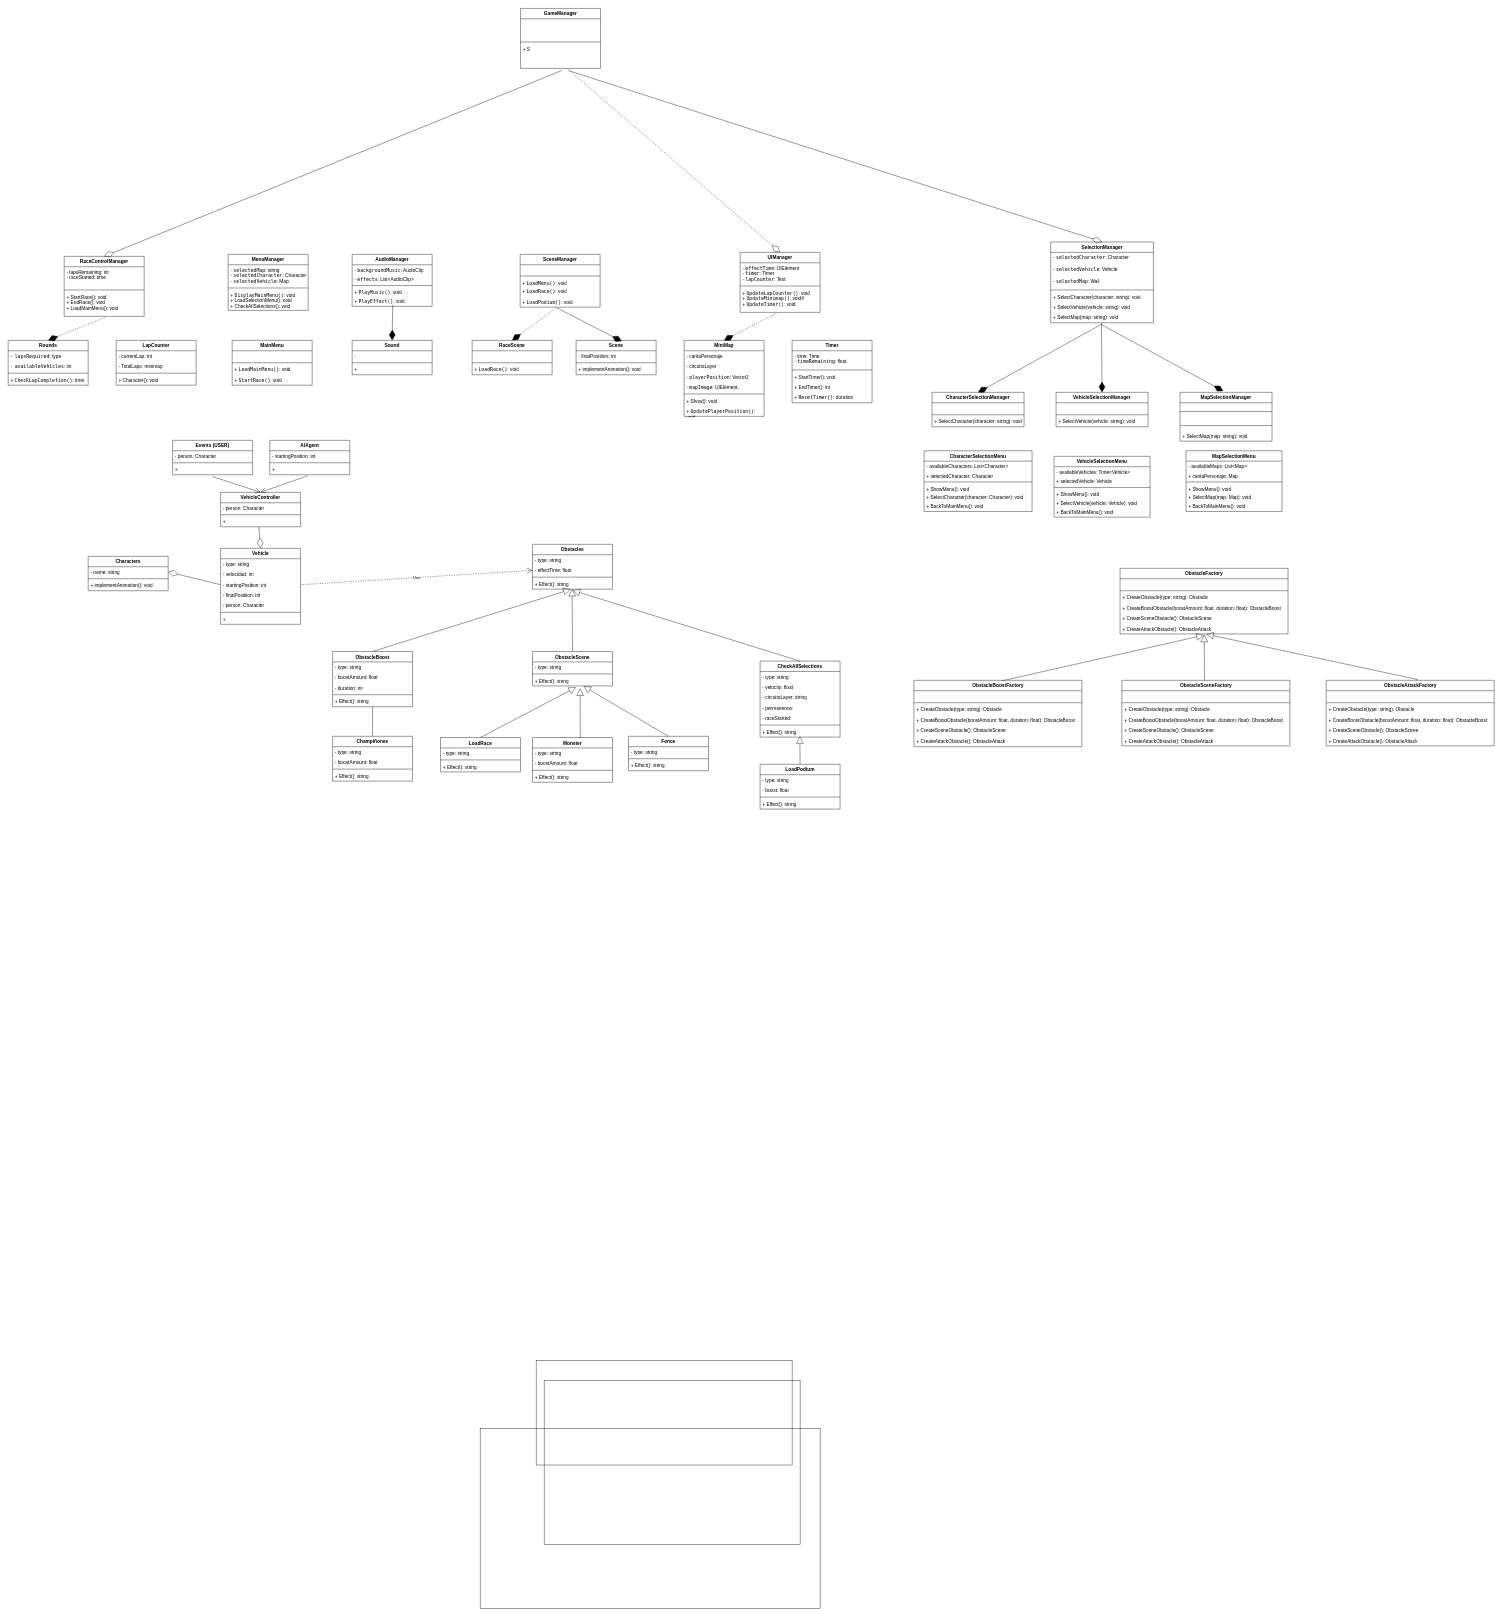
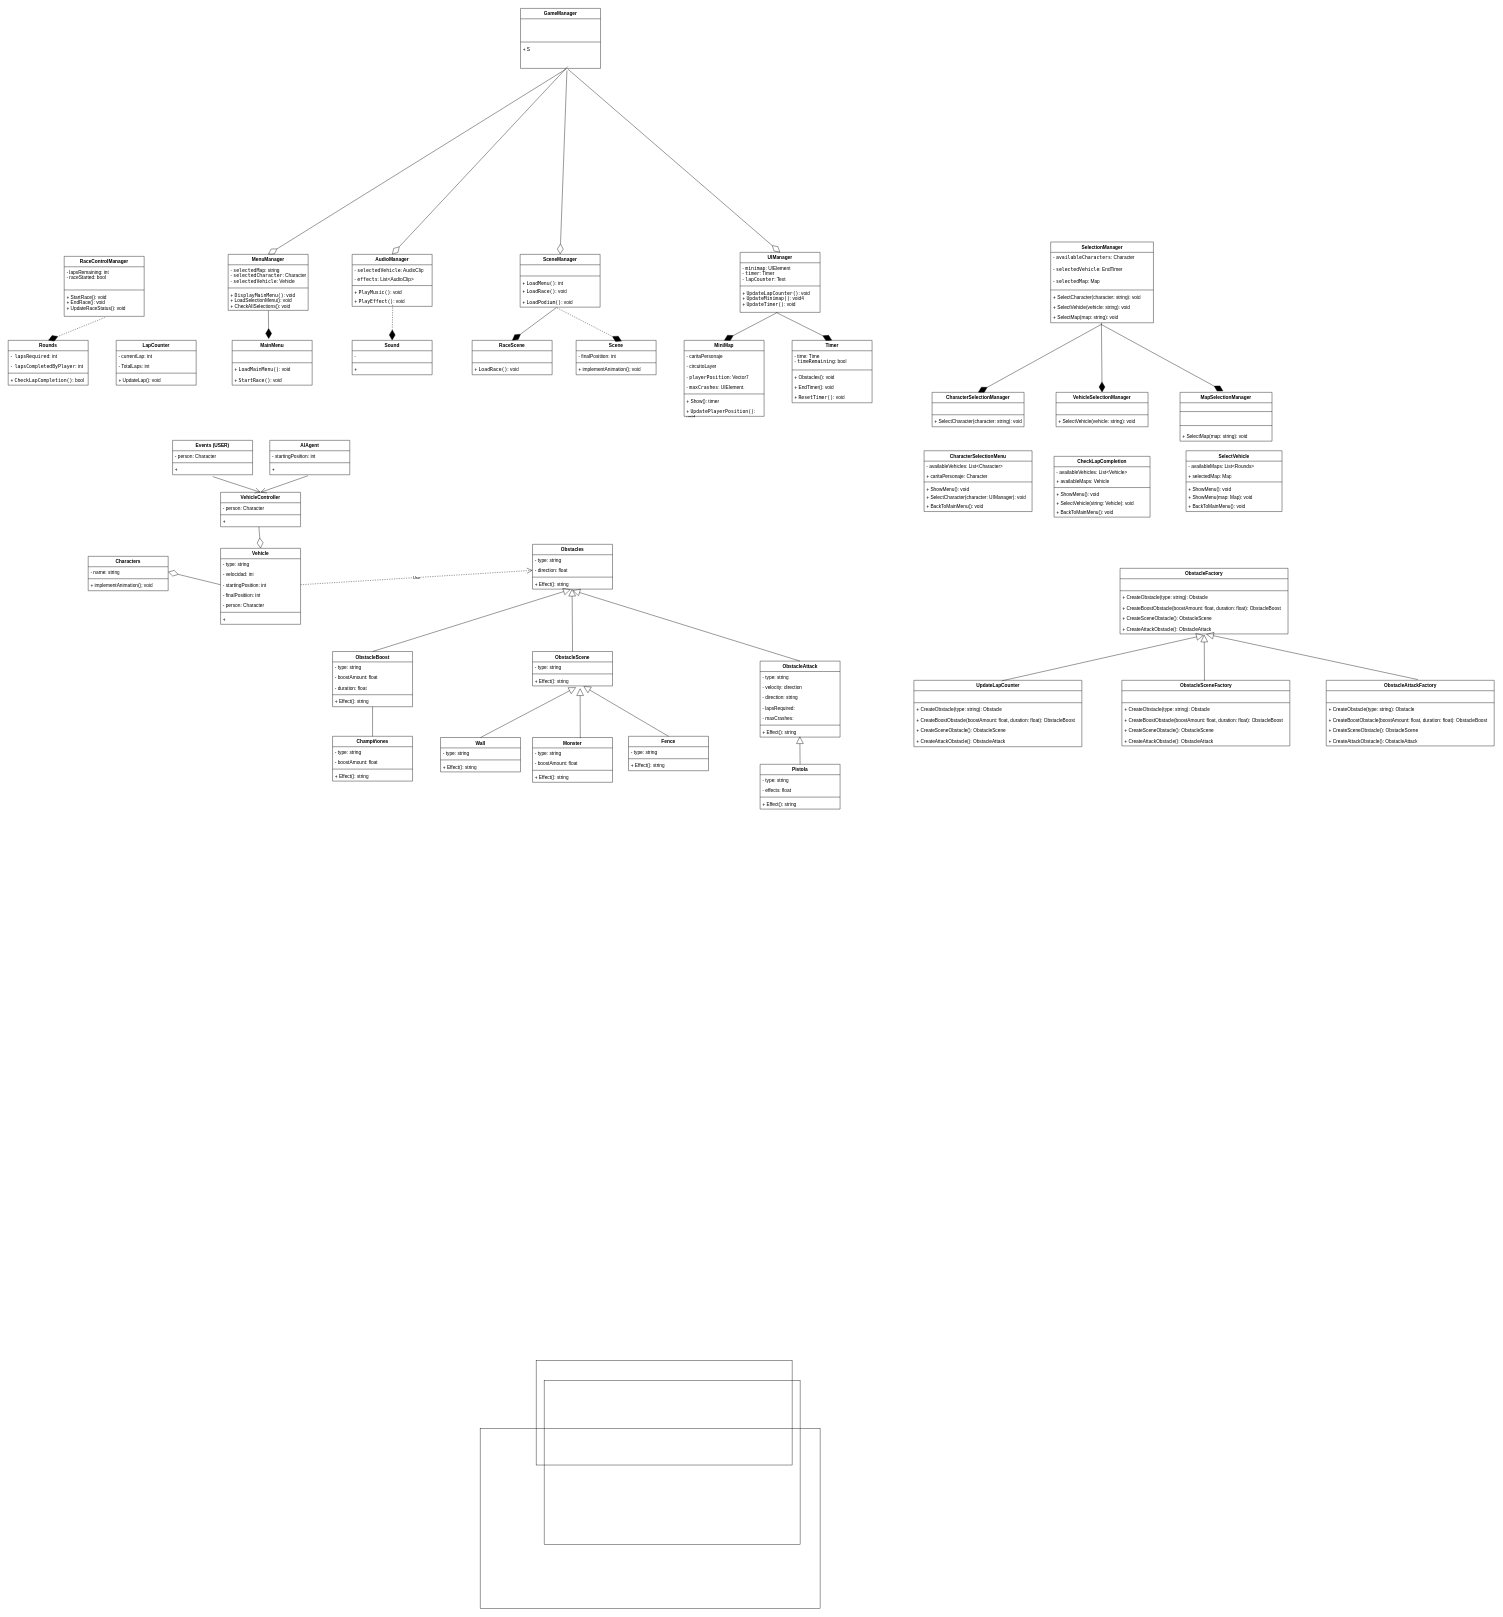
edge "+ S" -> "AudioManager": added
edge "+ S" -> "SelectionManager": removed
edge "+ S" -> "SceneManager": added
edge "+ S" -> "UIManager": style dashed -> solid
edge "+ S" -> "MenuManager": added
edge "+ S" -> "RaceControlManager": removed
node "- selectedCharacter: Character": label "- selectedCharacter: Character" -> "- availableCharacters: Character"
node "- backgroundMusic: AudioClip": label "- backgroundMusic: AudioClip" -> "- selectedVehicle: AudioClip"
node "- selectedVehicle: Vehicle": label "- selectedVehicle: Vehicle" -> "- selectedVehicle: EndTimer"
node "- effectTime: UIElement - timer: Timer - lapCounter: Text": label "- effectTime: UIElement - timer: Timer - lapCounter: Text" -> "- minimap: UIElement - timer: Timer - lapCounter: Text"
node "- lapsRemaining: int - raceStarted: time": label "- lapsRemaining: int - raceStarted: time" -> "- lapsRemaining: int - raceStarted: bool"
node "- selectedMap: string - selectedCharacter: Character - selectedVehicle: Map": label "- selectedMap: string - selectedCharacter: Character - selectedVehicle: Map" -> "- selectedMap: string - selectedCharacter: Character - selectedVehicle: Vehicle"
node "- selectedMap: Wall": label "- selectedMap: Wall" -> "- selectedMap: Map"
node "+ LoadMenu(): void": label "+ LoadMenu(): void" -> "+ LoadMenu(): int"
node "+ StartRace(): void + EndRace(): void + LoadMainMenu(): void": label "+ StartRace(): void + EndRace(): void + LoadMainMenu(): void" -> "+ StartRace(): void + EndRace(): void + UpdateRaceStatus(): void"
edge "+ PlayEffect(): void" -> "Sound": style solid -> dashed
edge "+ LoadPodium(): void" -> "RaceScene": style dashed -> solid
edge "+ LoadPodium(): void" -> "Scene": style solid -> dashed
edge "+ UpdateLapCounter(): void + UpdateMinimap(): void4 + UpdateTimer(): void" -> "MiniMap": style dashed -> solid
edge "+ DisplayMainMenu(): void + LoadSelectionMenu(): void + CheckAllSelections(): void" -> "MainMenu": added
edge "+ UpdateLapCounter(): void + UpdateMinimap(): void4 + UpdateTimer(): void" -> "Timer": added
node "- lapsRequired: type": label "- lapsRequired: type" -> "- lapsRequired: int"
node "- time: Time - timeRemaining: float": label "- time: Time - timeRemaining: float" -> "- time: Time - timeRemaining: bool"
node "- availableVehicles: int": label "- availableVehicles: int" -> "- lapsCompletedByPlayer: int"
node "- TotalLaps: minimap": label "- TotalLaps: minimap" -> "- TotalLaps: int"
node "- playerPosition: Vector2": label "- playerPosition: Vector2" -> "- playerPosition: Vector7"
node "+ StartTimer(): void": label "+ StartTimer(): void" -> "+ Obstacles(): void"
node "+ CheckLapCompletion(): time": label "+ CheckLapCompletion(): time" -> "+ CheckLapCompletion(): bool"
node "+ Character(): void": label "+ Character(): void" -> "+ UpdateLap(): void"
node "- mapImage: UIElement.": label "- mapImage: UIElement." -> "- maxCrashes: UIElement."
node "+ EndTimer(): int": label "+ EndTimer(): int" -> "+ EndTimer(): void"
node "+ ResetTimer(): duration": label "+ ResetTimer(): duration" -> "+ ResetTimer(): void"
node "+ Show(): void": label "+ Show(): void" -> "+ Show(): timer"
node "MapSelectionMenu": label "MapSelectionMenu" -> "SelectVehicle"
node "VehicleSelectionMenu": label "VehicleSelectionMenu" -> "CheckLapCompletion"
node "- availableCharacters: List<Character>": label "- availableCharacters: List<Character>" -> "- availableVehicles: List<Character>"
node "- availableMaps: List<Map>": label "- availableMaps: List<Map>" -> "- availableMaps: List<Rounds>"
node "- availableVehicles: Time<Vehicle>": label "- availableVehicles: Time<Vehicle>" -> "- availableVehicles: List<Vehicle>"
node "+ selectedCharacter: Character": label "+ selectedCharacter: Character" -> "+ caritaPersonaje: Character"
node "+ caritaPersonaje: Map": label "+ caritaPersonaje: Map" -> "+ selectedMap: Map"
node "+ selectedVehicle: Vehicle": label "+ selectedVehicle: Vehicle" -> "+ availableMaps: Vehicle"
node "+ SelectMap(map: Map): void": label "+ SelectMap(map: Map): void" -> "+ ShowMenu(map: Map): void"
node "+ SelectCharacter(character: Character): void": label "+ SelectCharacter(character: Character): void" -> "+ SelectCharacter(character: UIManager): void"
node "+ SelectVehicle(vehicle: Vehicle): void": label "+ SelectVehicle(vehicle: Vehicle): void" -> "+ SelectVehicle(string: Vehicle): void"
node "- effectTime: float": label "- effectTime: float" -> "- direction: float"
node "CheckAllSelections": label "CheckAllSelections" -> "ObstacleAttack"
node "ObstacleBoostFactory": label "ObstacleBoostFactory" -> "UpdateLapCounter"
node "- velocity: float": label "- velocity: float" -> "- velocity: direction"
node "- duration: int": label "- duration: int" -> "- duration: float"
node "- circuitoLayer: string": label "- circuitoLayer: string" -> "- direction: string"
node "- permanence:": label "- permanence:" -> "- lapsRequired:"
node "- raceStarted:": label "- raceStarted:" -> "- maxCrashes:"
node "LoadRace": label "LoadRace" -> "Wall"
node "LoadPodium": label "LoadPodium" -> "Pistola"
node "- boost: float": label "- boost: float" -> "- effects: float"
